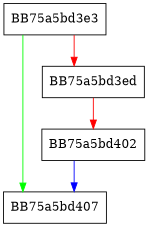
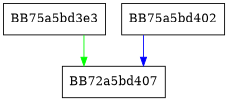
node "BB75a5bd3ed": removed
node "BB75a5bd407": label "BB75a5bd407" -> "BB72a5bd407"
